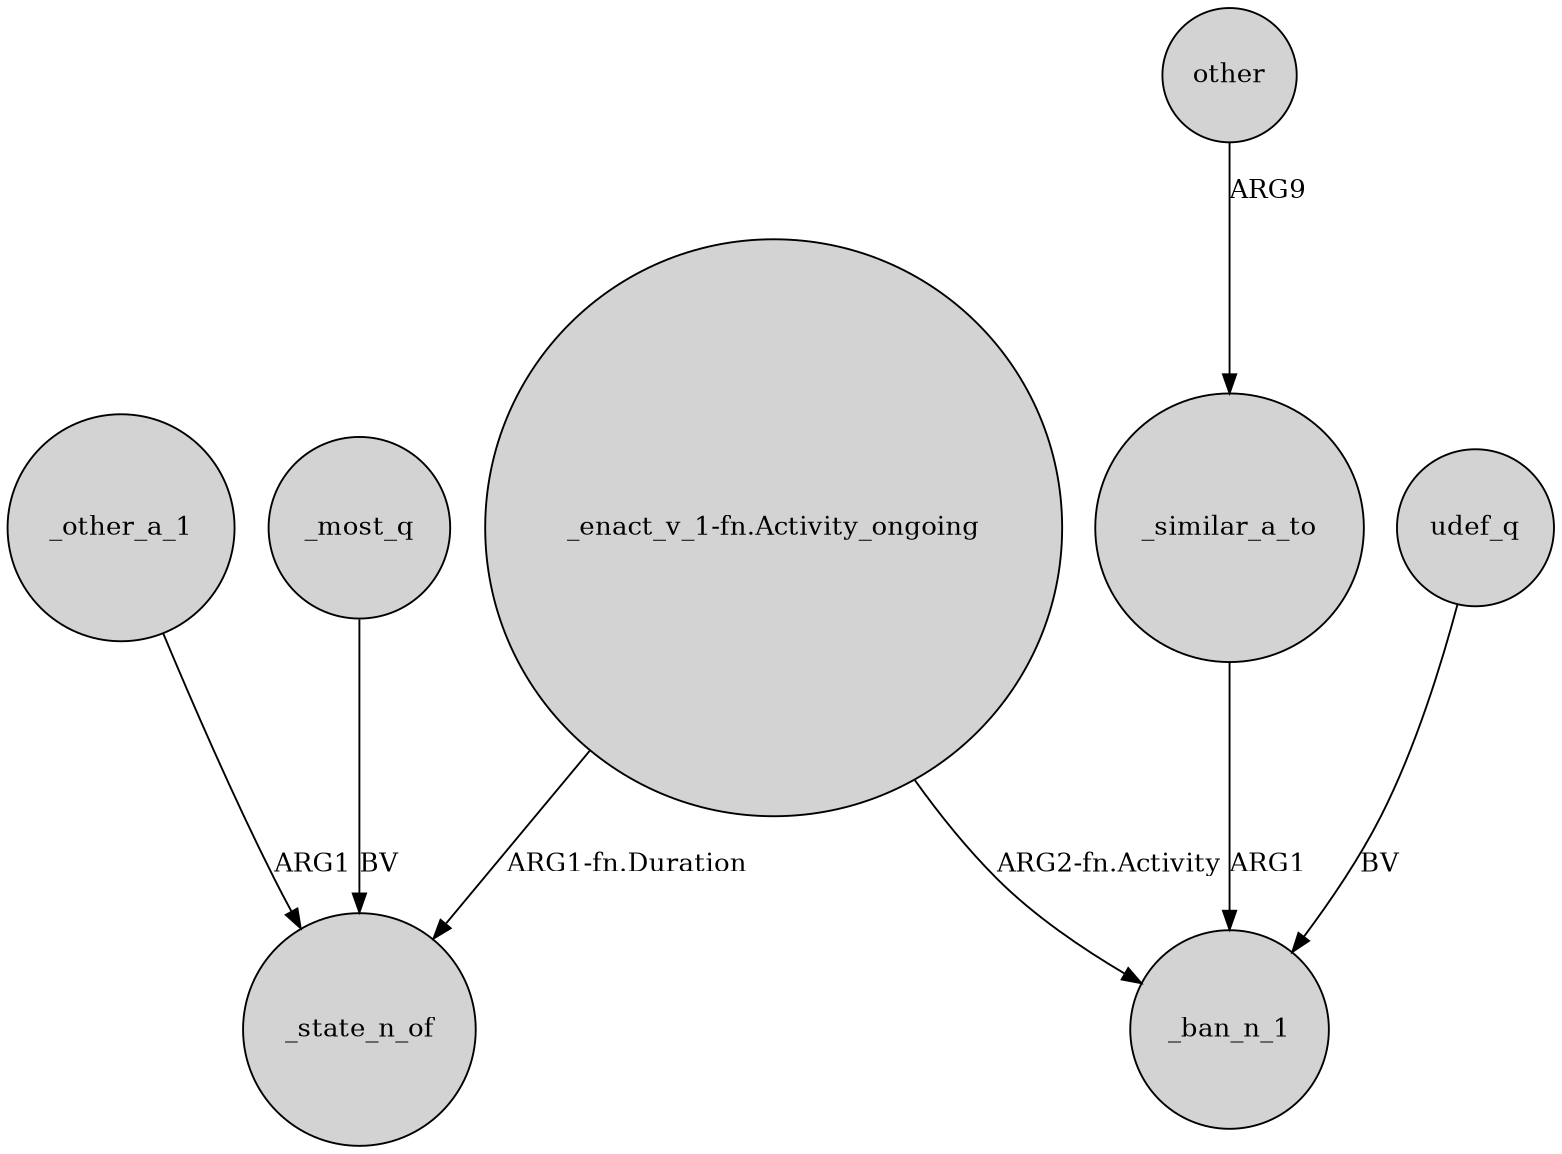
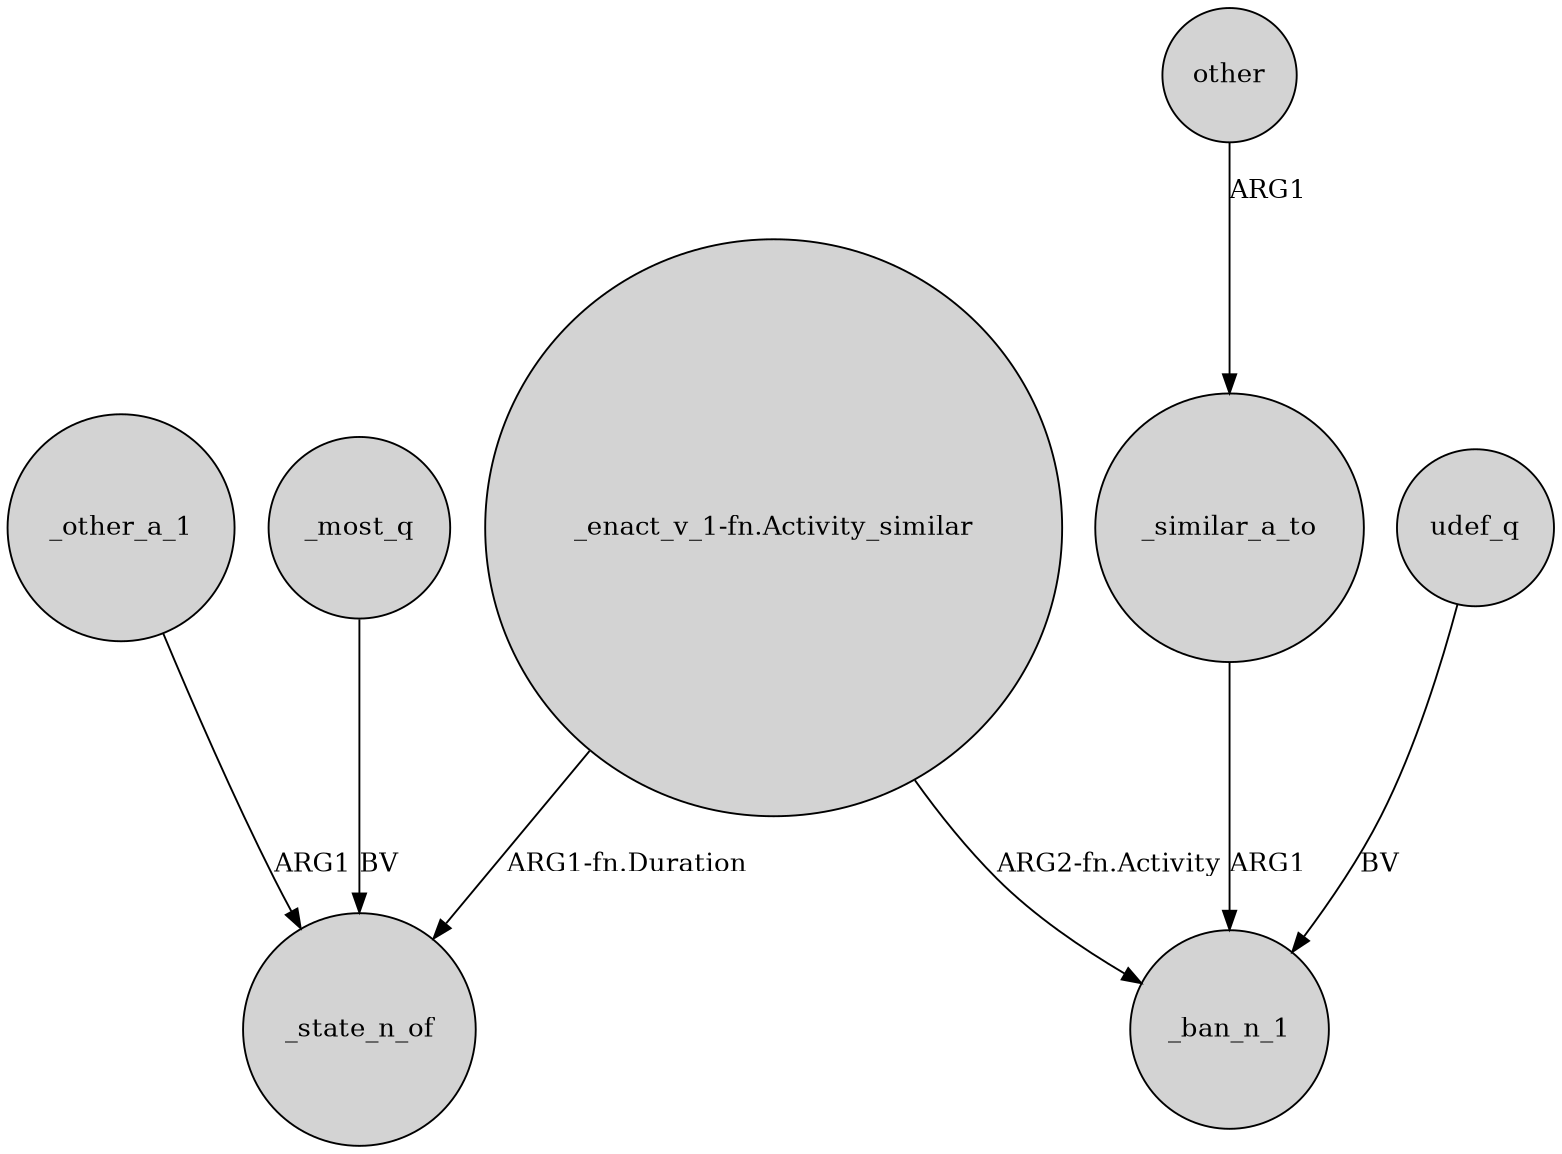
edge "other" -> "_similar_a_to": label "ARG9" -> "ARG1"
node "_enact_v_1-fn.Activity_ongoing": label "_enact_v_1-fn.Activity_ongoing" -> "_enact_v_1-fn.Activity_similar"
